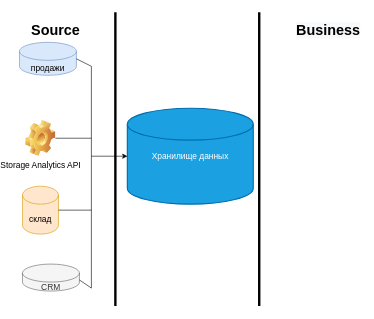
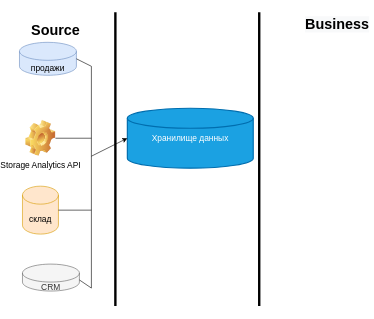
node "Business": moved (329, 30) -> (338, 24)
node "Хранилище данных": size 126x96 -> 126x60
